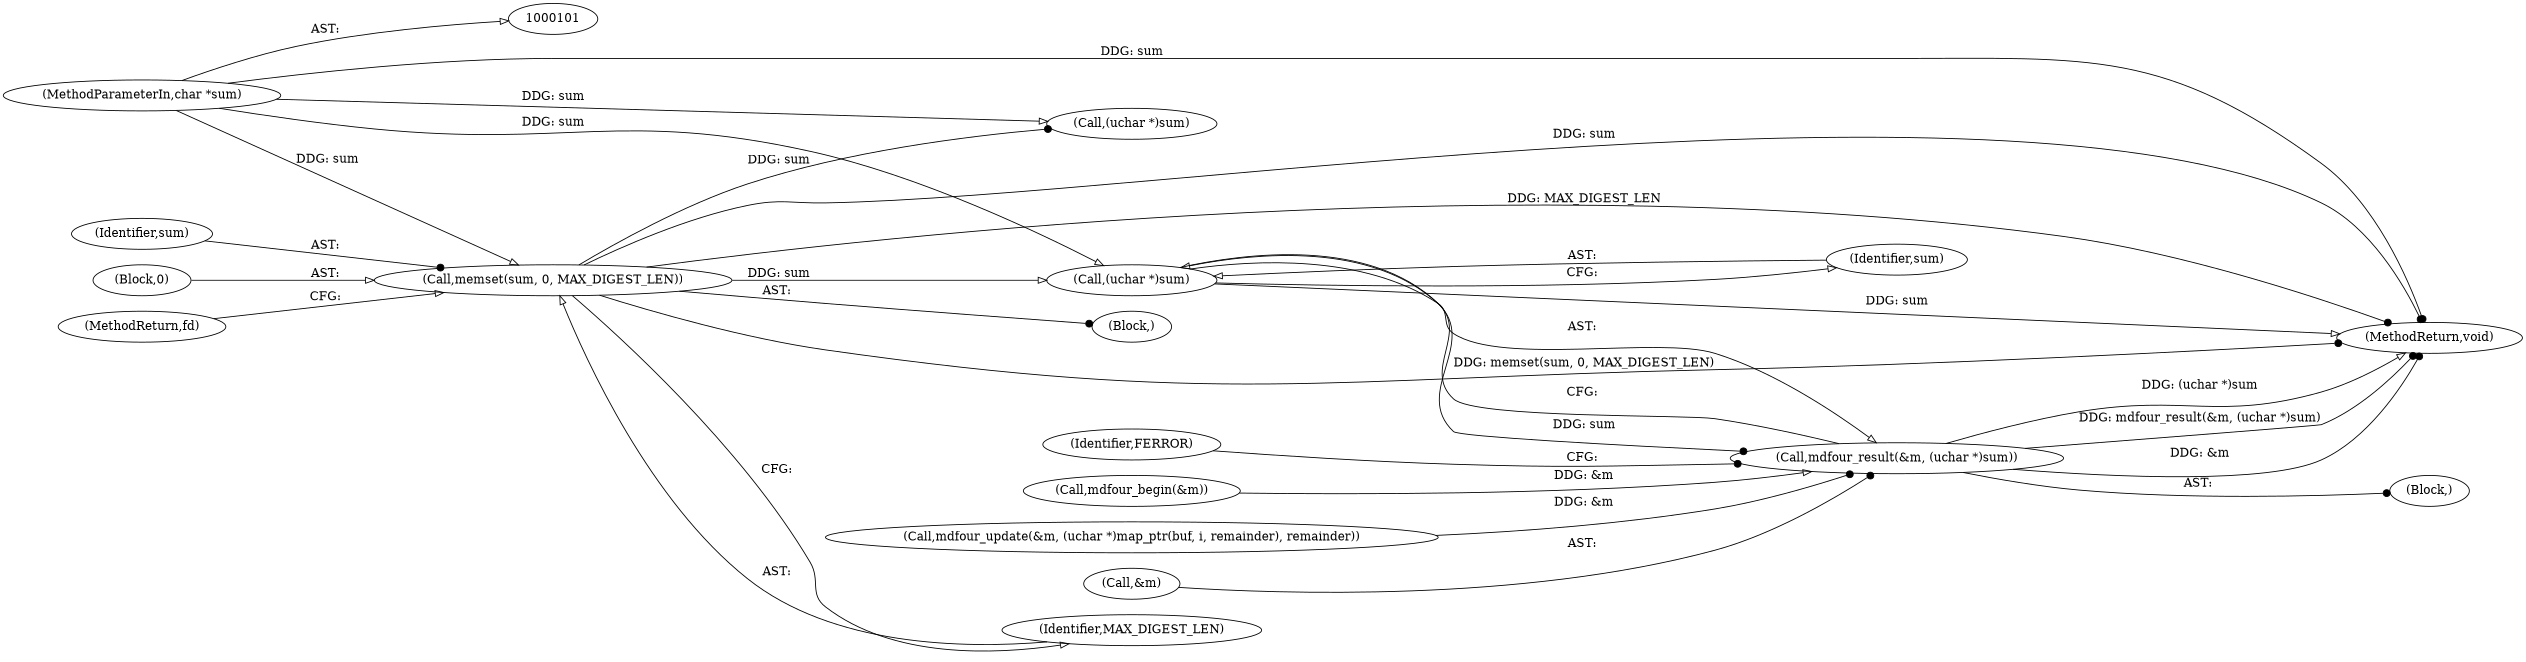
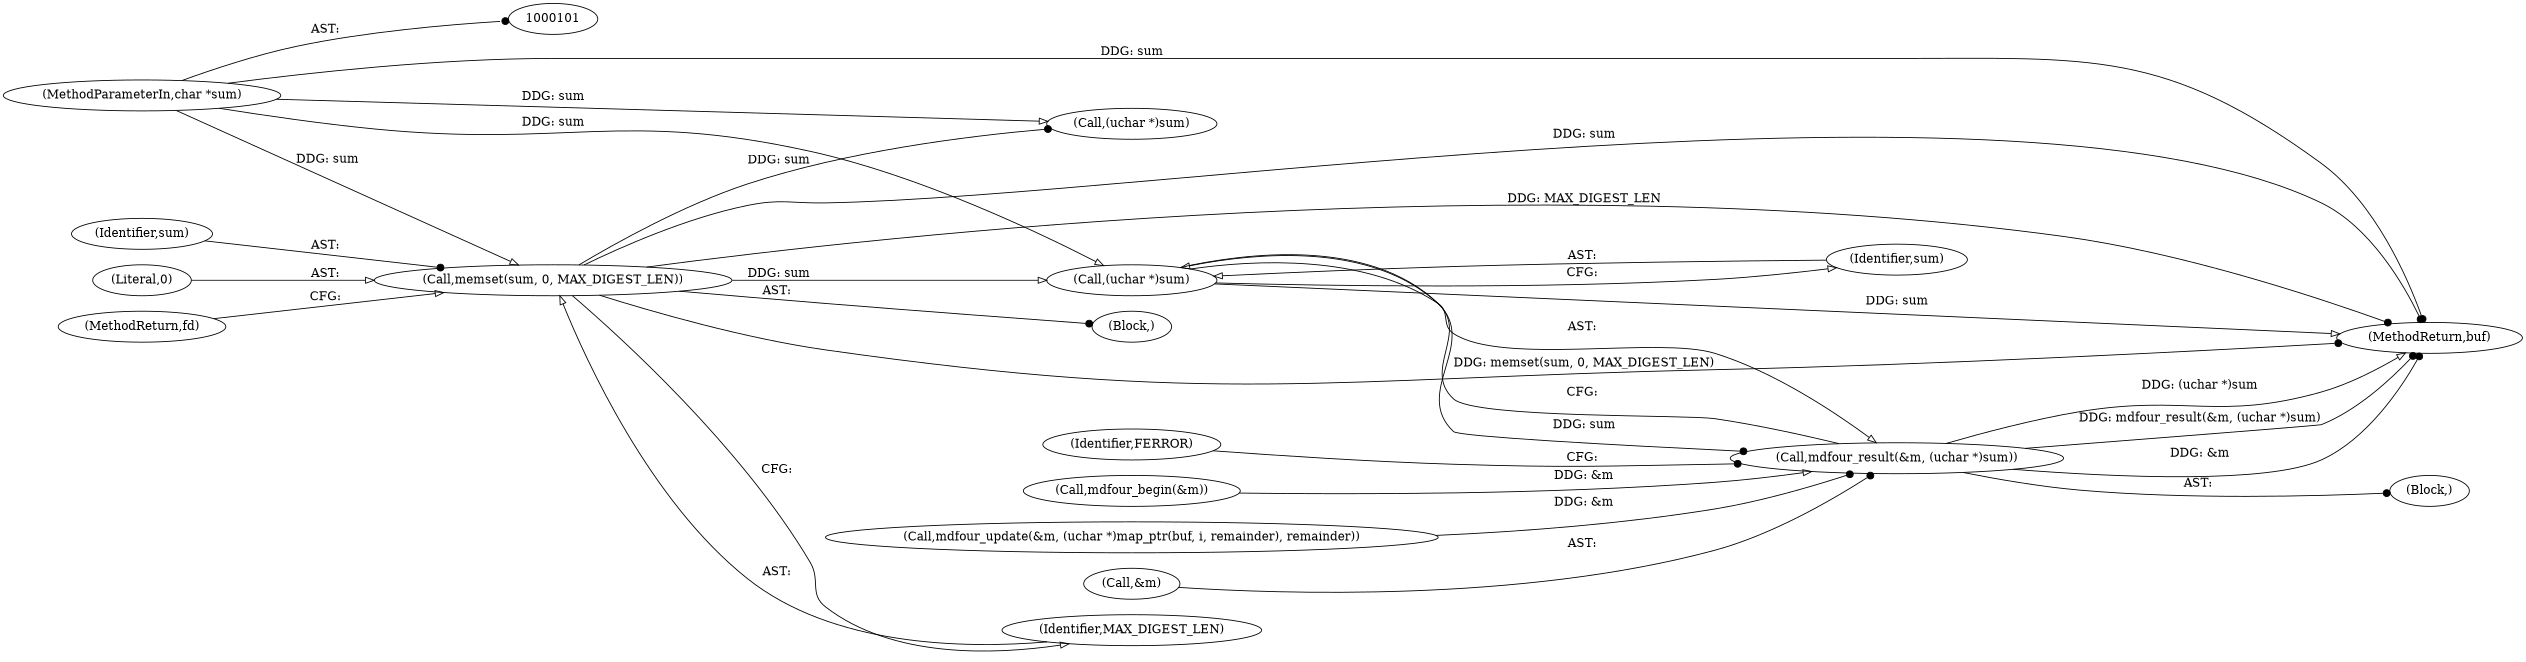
edge "(MethodParameterIn,char *sum)" -> "1000101": arrowhead onormal -> dot
node "(Block,0)": label "(Block,0)" -> "(Literal,0)"
node "(MethodReturn,void)": label "(MethodReturn,void)" -> "(MethodReturn,buf)"
